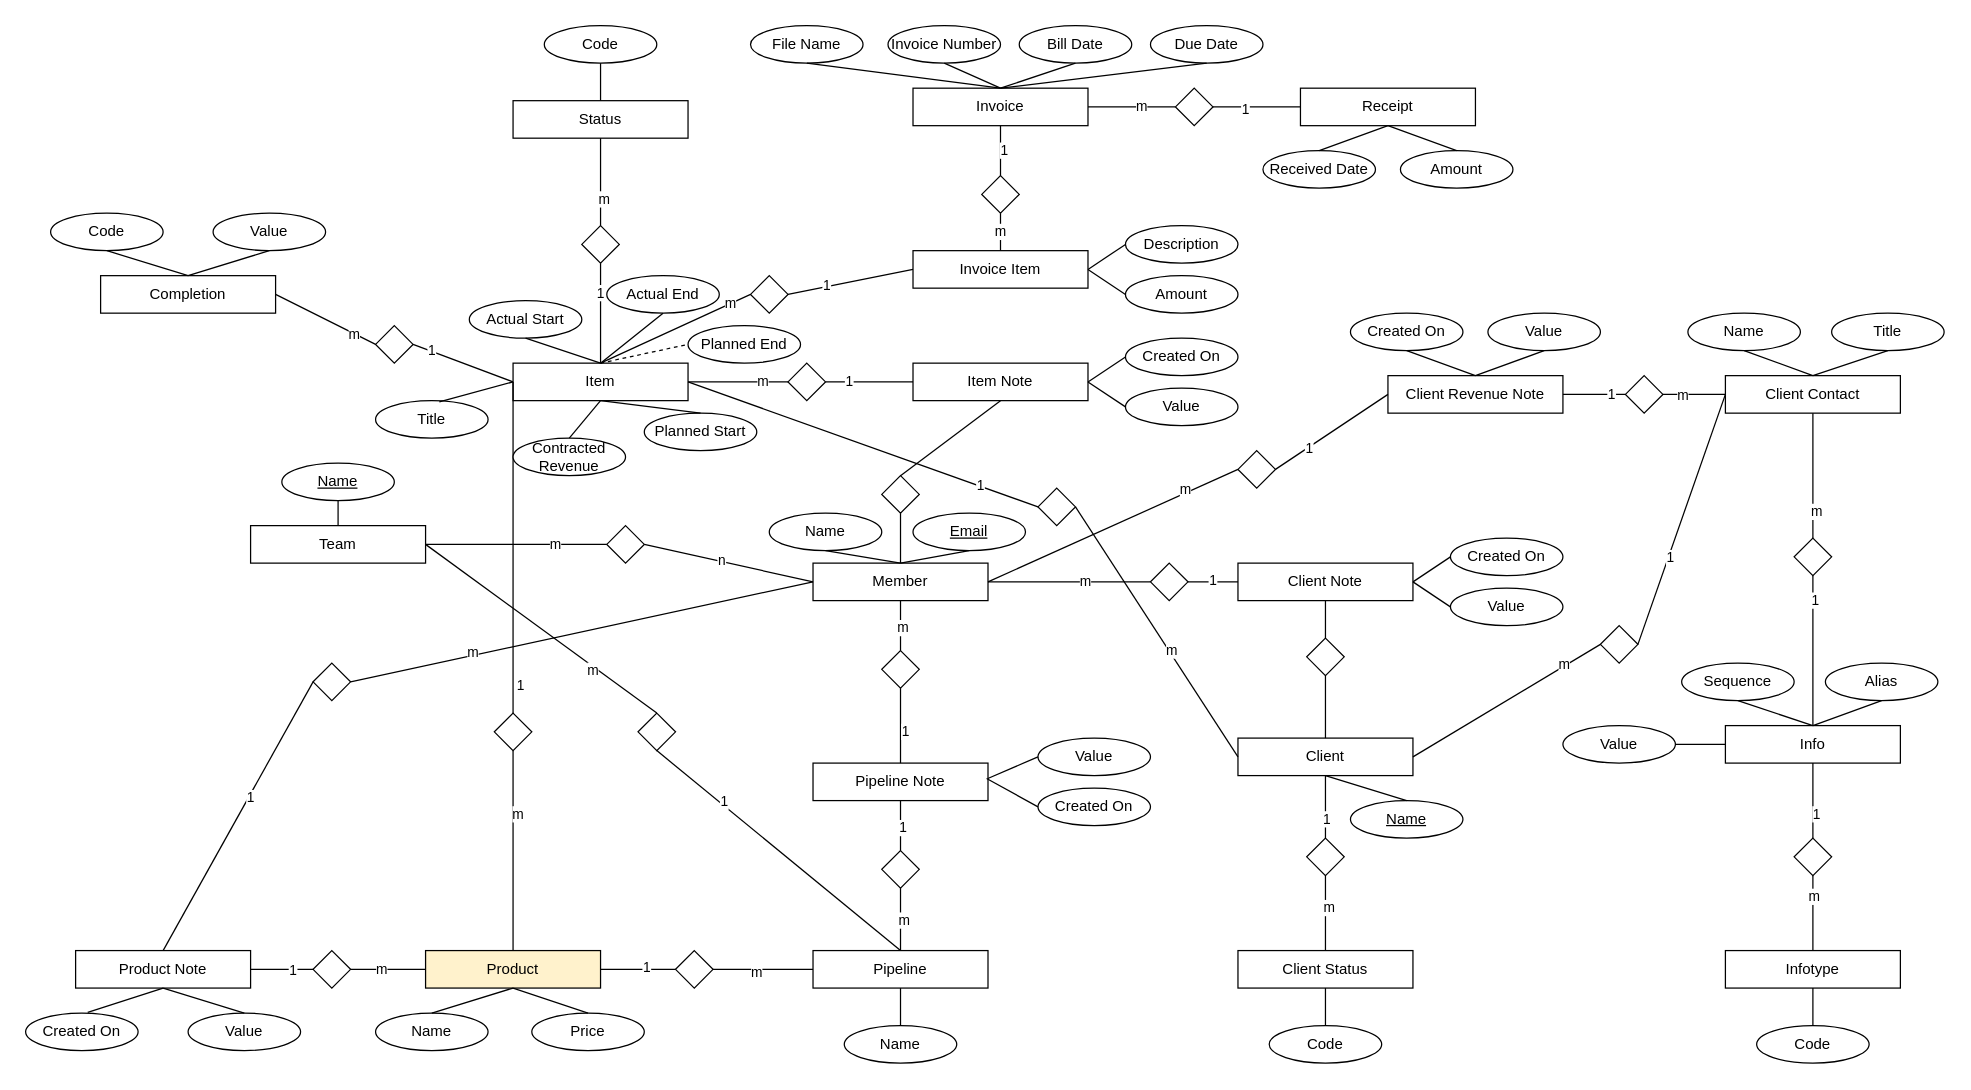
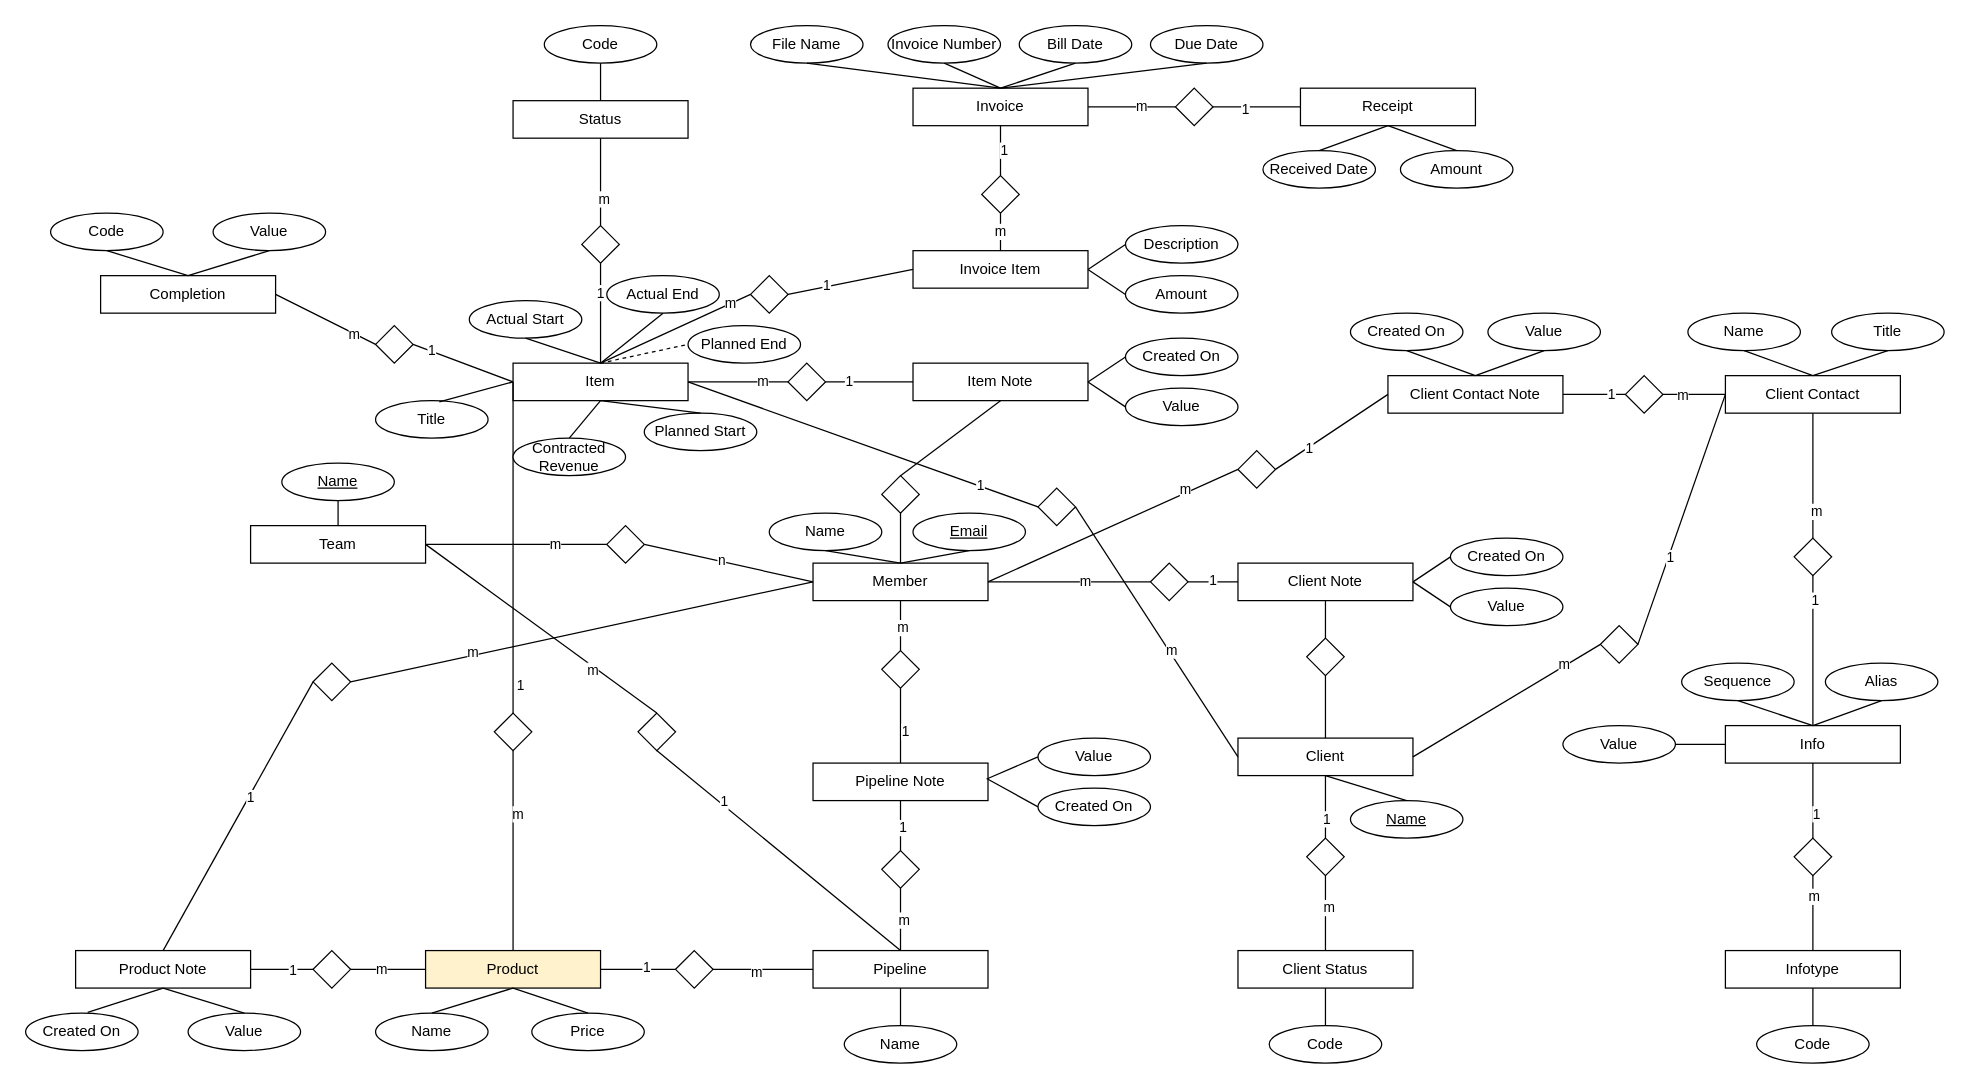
node "Client Revenue Note": label "Client Revenue Note" -> "Client Contact Note"
